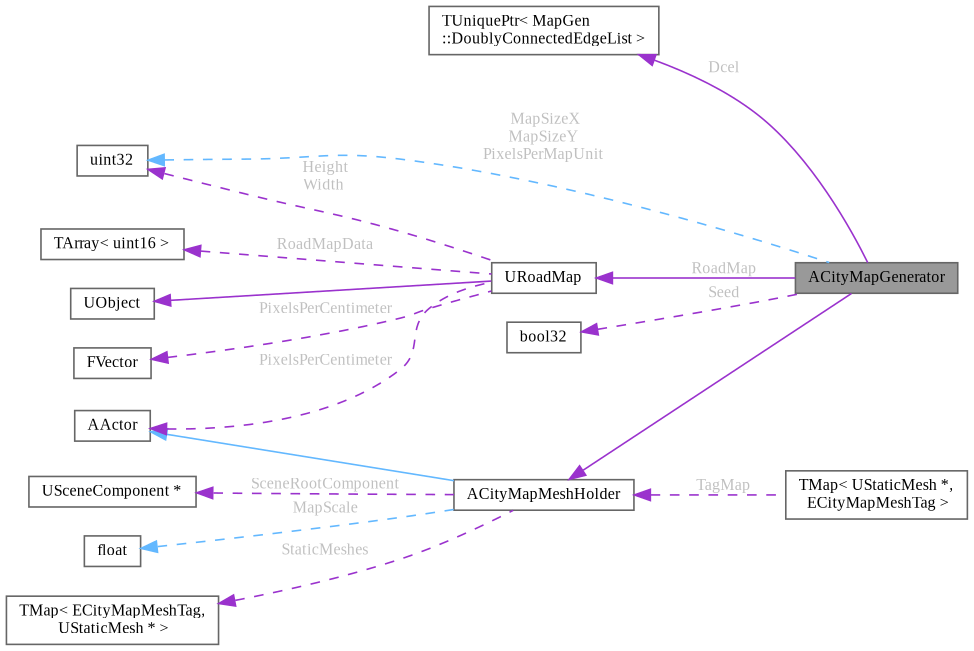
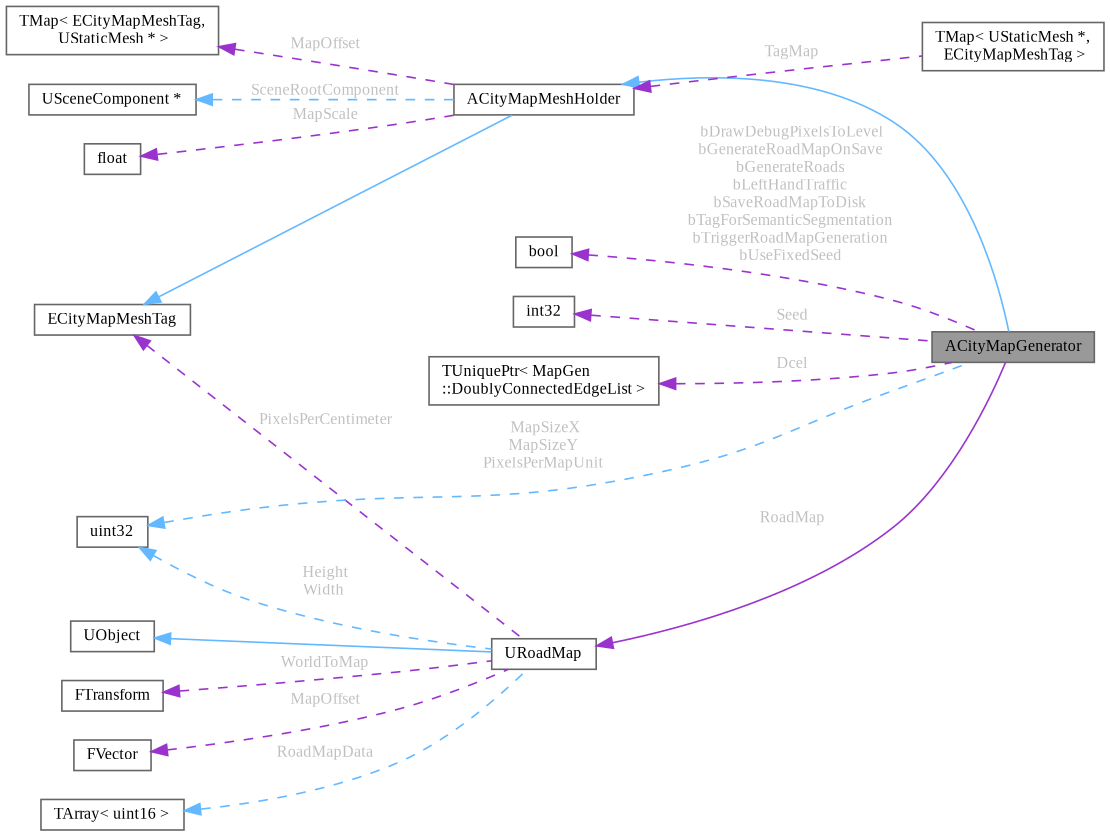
edge "ACityMapGenerator" -> "TUniquePtr< MapGen ::DoublyConnectedEdgeList >": style solid -> dashed
edge "URoadMap" -> "uint32": color darkorchid3 -> steelblue1
node "bool": added
edge "URoadMap" -> "TArray< uint16 >": color darkorchid3 -> steelblue1
edge "URoadMap" -> "UObject": color darkorchid3 -> steelblue1
edge "URoadMap" -> "FVector": label " PixelsPerCentimeter" -> " MapOffset"
node "bool32": label "bool32" -> "int32"
edge "ACityMapGenerator" -> "ACityMapMeshHolder": color darkorchid3 -> steelblue1
node "AActor": label "AActor" -> "ECityMapMeshTag"
edge "ACityMapMeshHolder" -> "USceneComponent *": color darkorchid3 -> steelblue1
edge "ACityMapMeshHolder" -> "float": color steelblue1 -> darkorchid3
edge "ACityMapMeshHolder" -> "TMap< ECityMapMeshTag, UStaticMesh * >": label " StaticMeshes" -> " MapOffset"
node "FTransform": added
